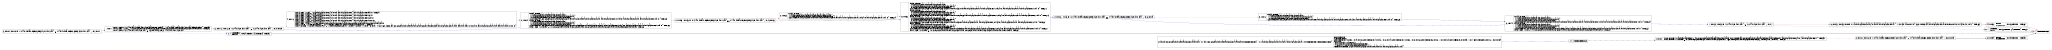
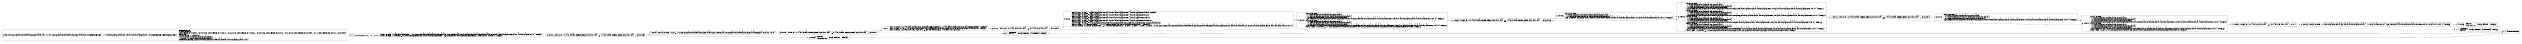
node "4: 0x000a": added
